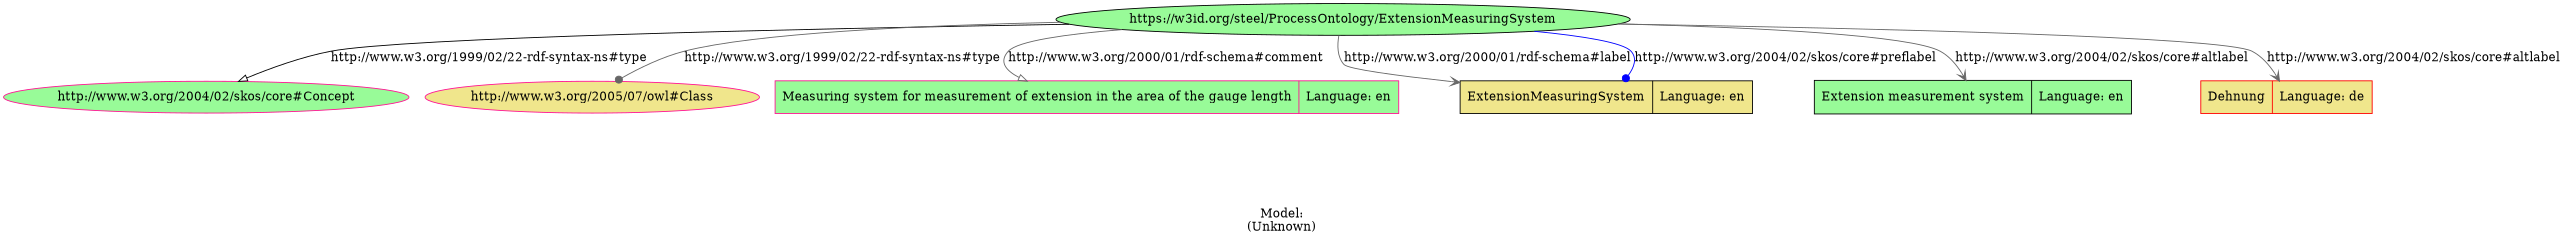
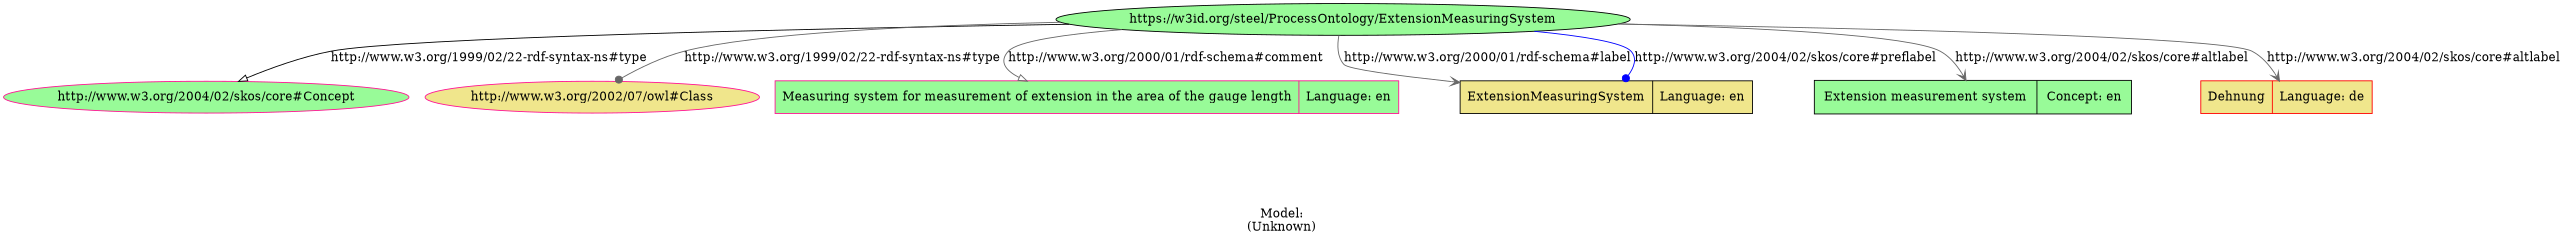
node "http://www.w3.org/2005/07/owl#Class": label "http://www.w3.org/2005/07/owl#Class" -> "http://www.w3.org/2002/07/owl#Class"
node "Extension measurement system": text "Language: en" -> "Concept: en"
